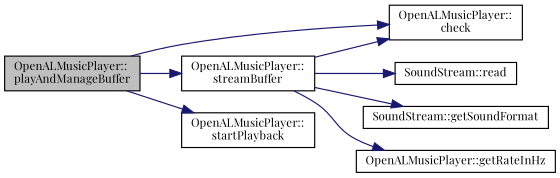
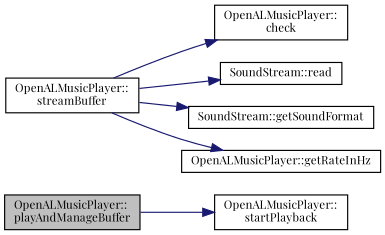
edge "OpenALMusicPlayer:: playAndManageBuffer" -> "OpenALMusicPlayer:: check": removed
edge "OpenALMusicPlayer:: playAndManageBuffer" -> "OpenALMusicPlayer:: streamBuffer": removed
